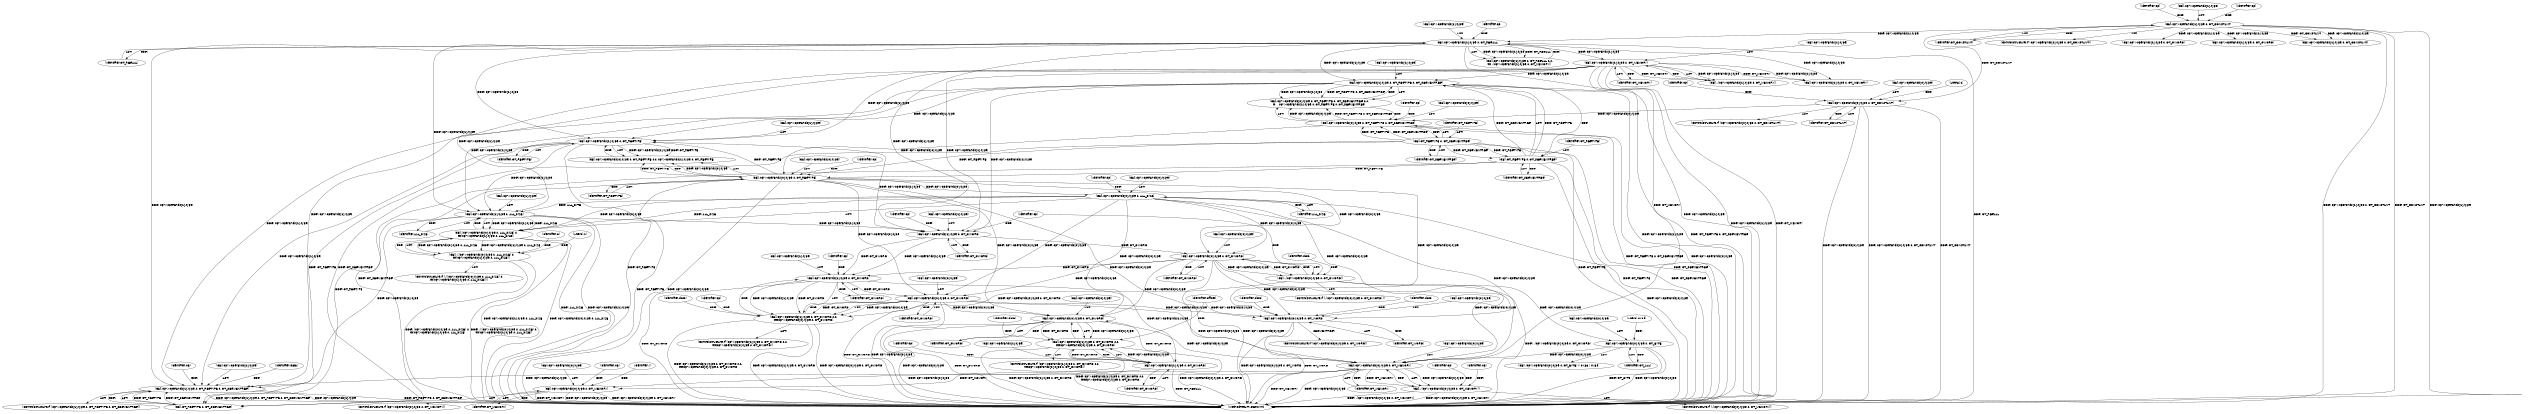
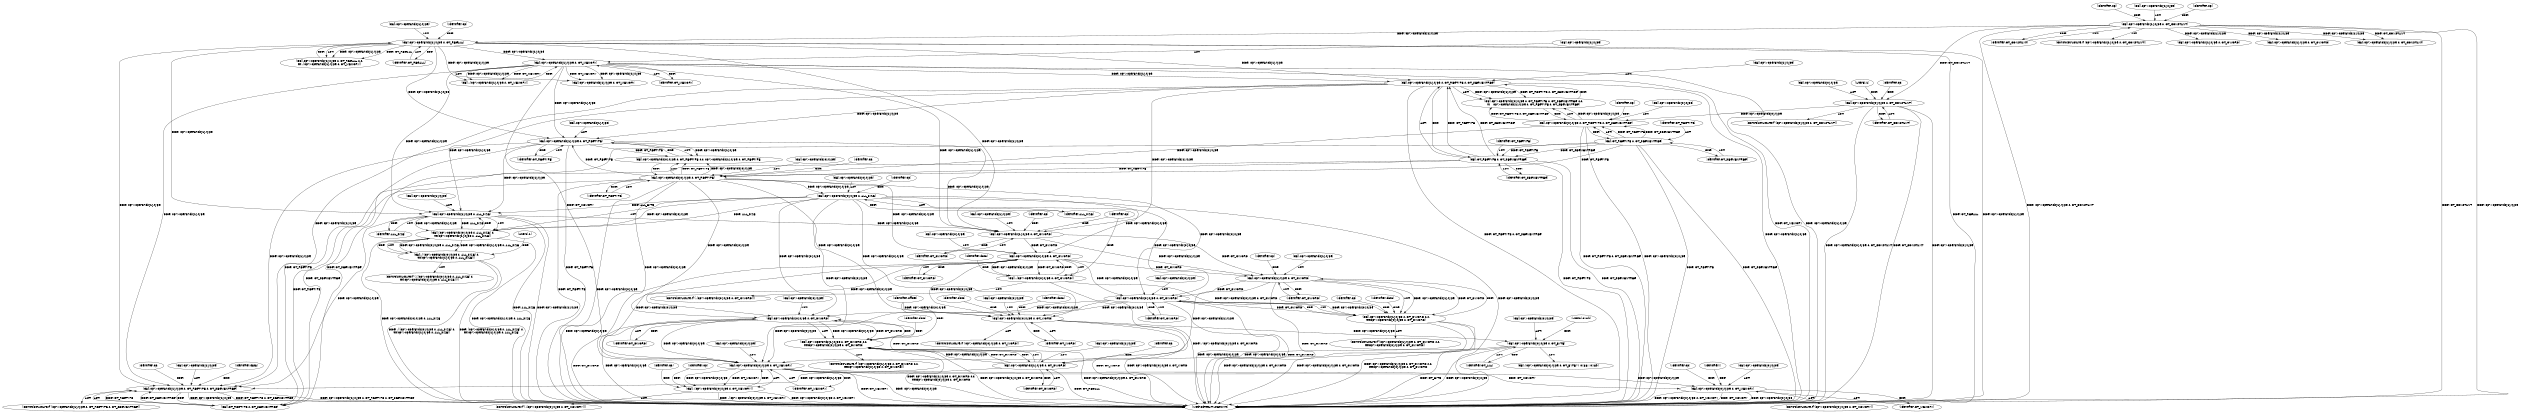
node "(Identifier,a)": removed
edge "(Call,!(op->operands[0].type & OT_QWORD))" -> "(Call,op->operands[0].type & OT_BYTE)": now "(Call,op->operands[0].type & OT_WORD)" -> "(Call,op->operands[0].type & OT_BYTE)"
edge "(Call,op->operands[0].type & OT_WORD)" -> "(ControlStructure,if (op->operands[0].type & OT_WORD))": label "SEGMENTREG: " -> "AST: "
